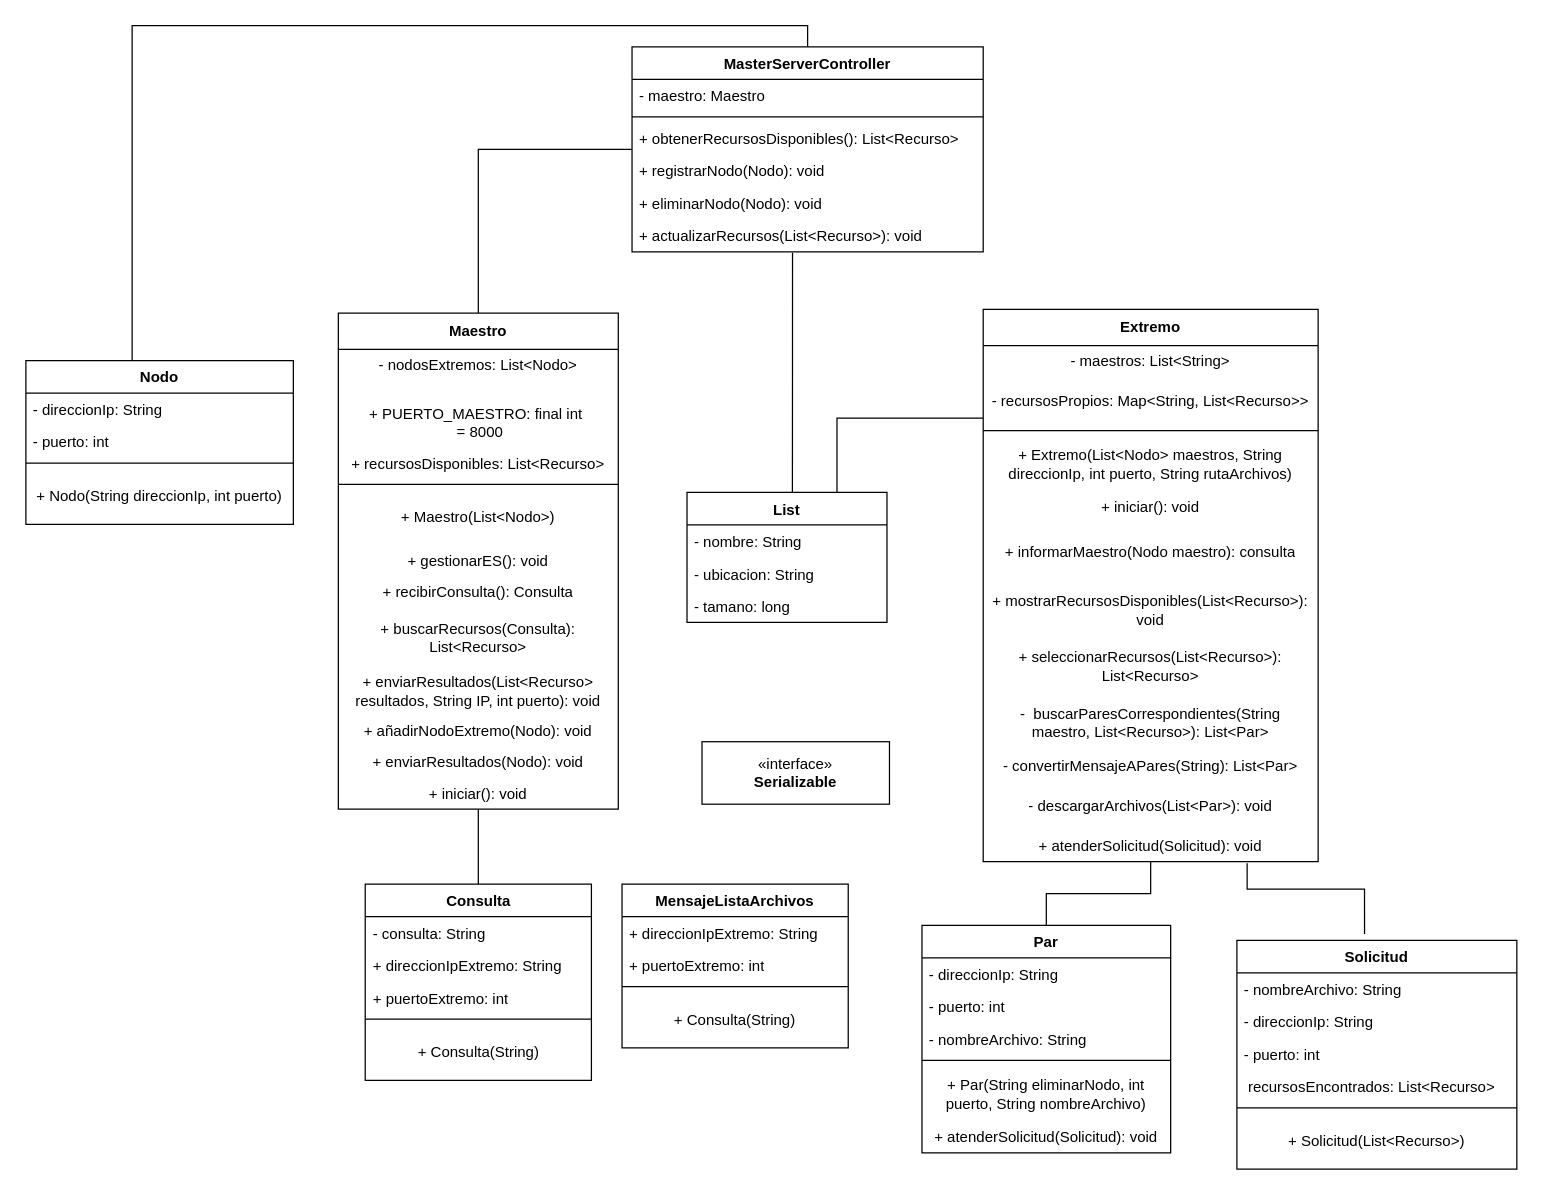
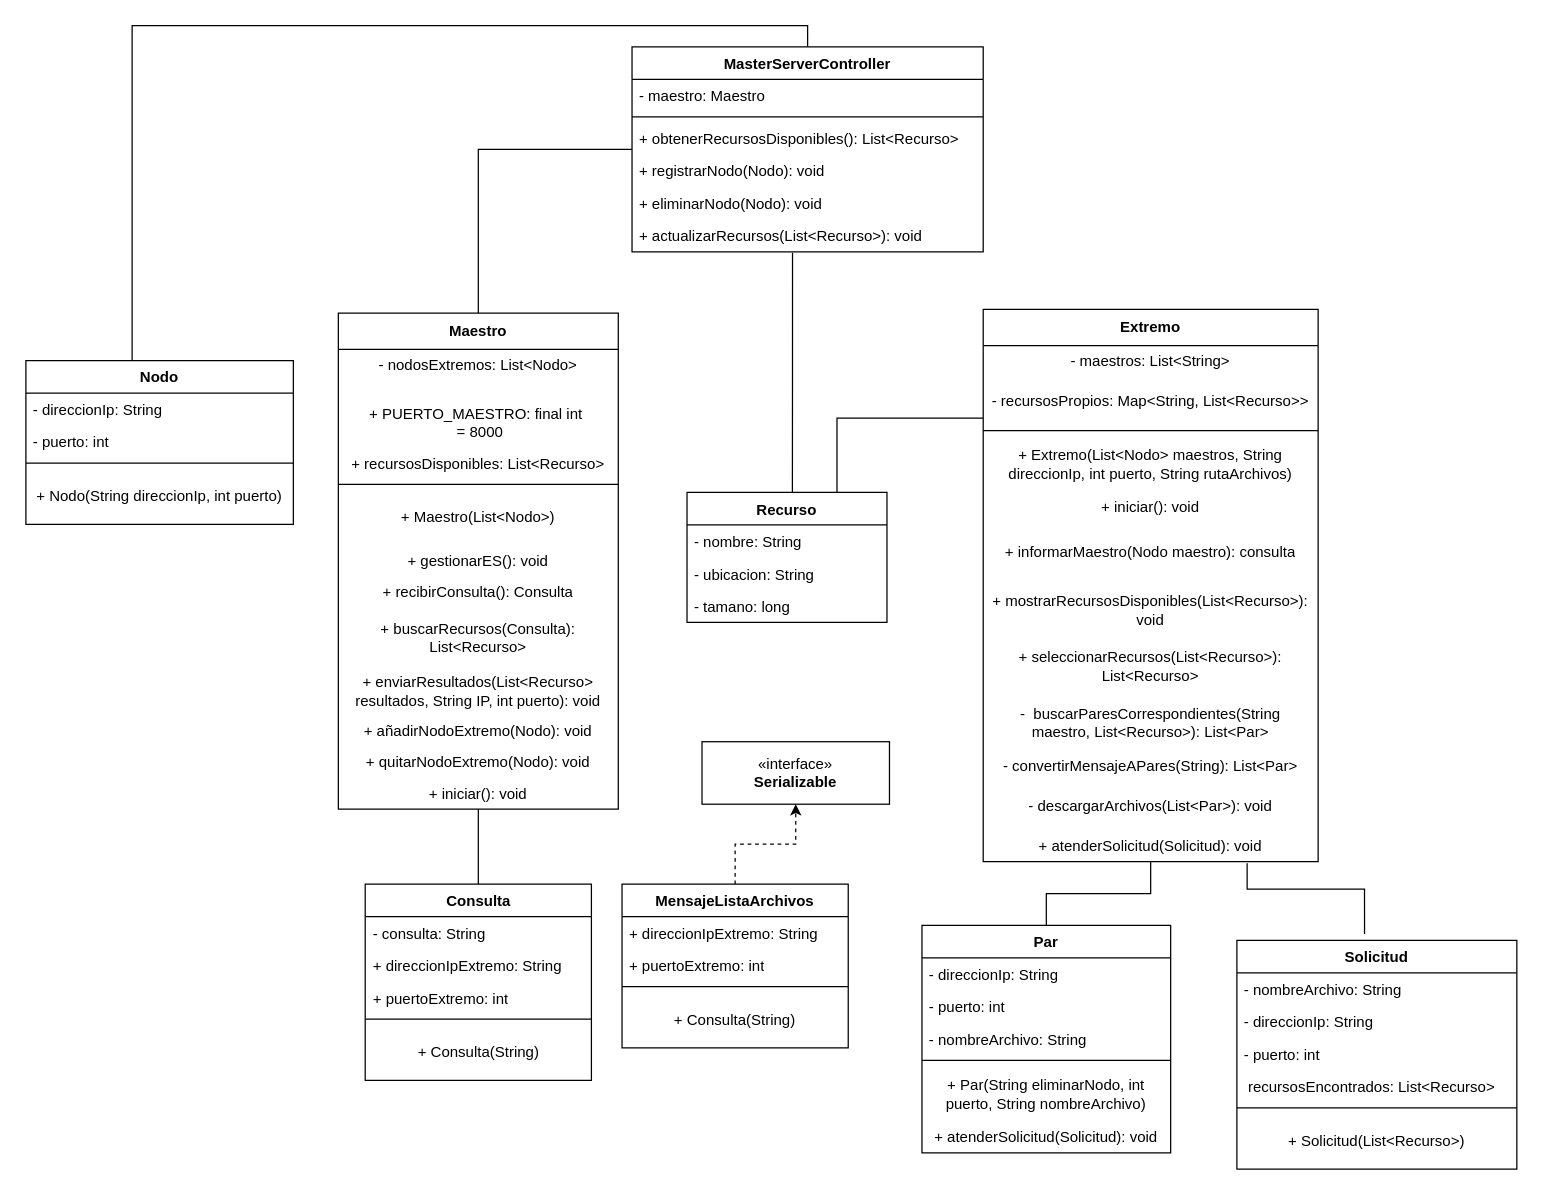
node "List": label "List" -> "Recurso"
node "+ enviarResultados(Nodo): void": label "+ enviarResultados(Nodo): void" -> "+ quitarNodoExtremo(Nodo): void"
edge "MensajeListaArchivos" -> "«interface» Serializable": added
